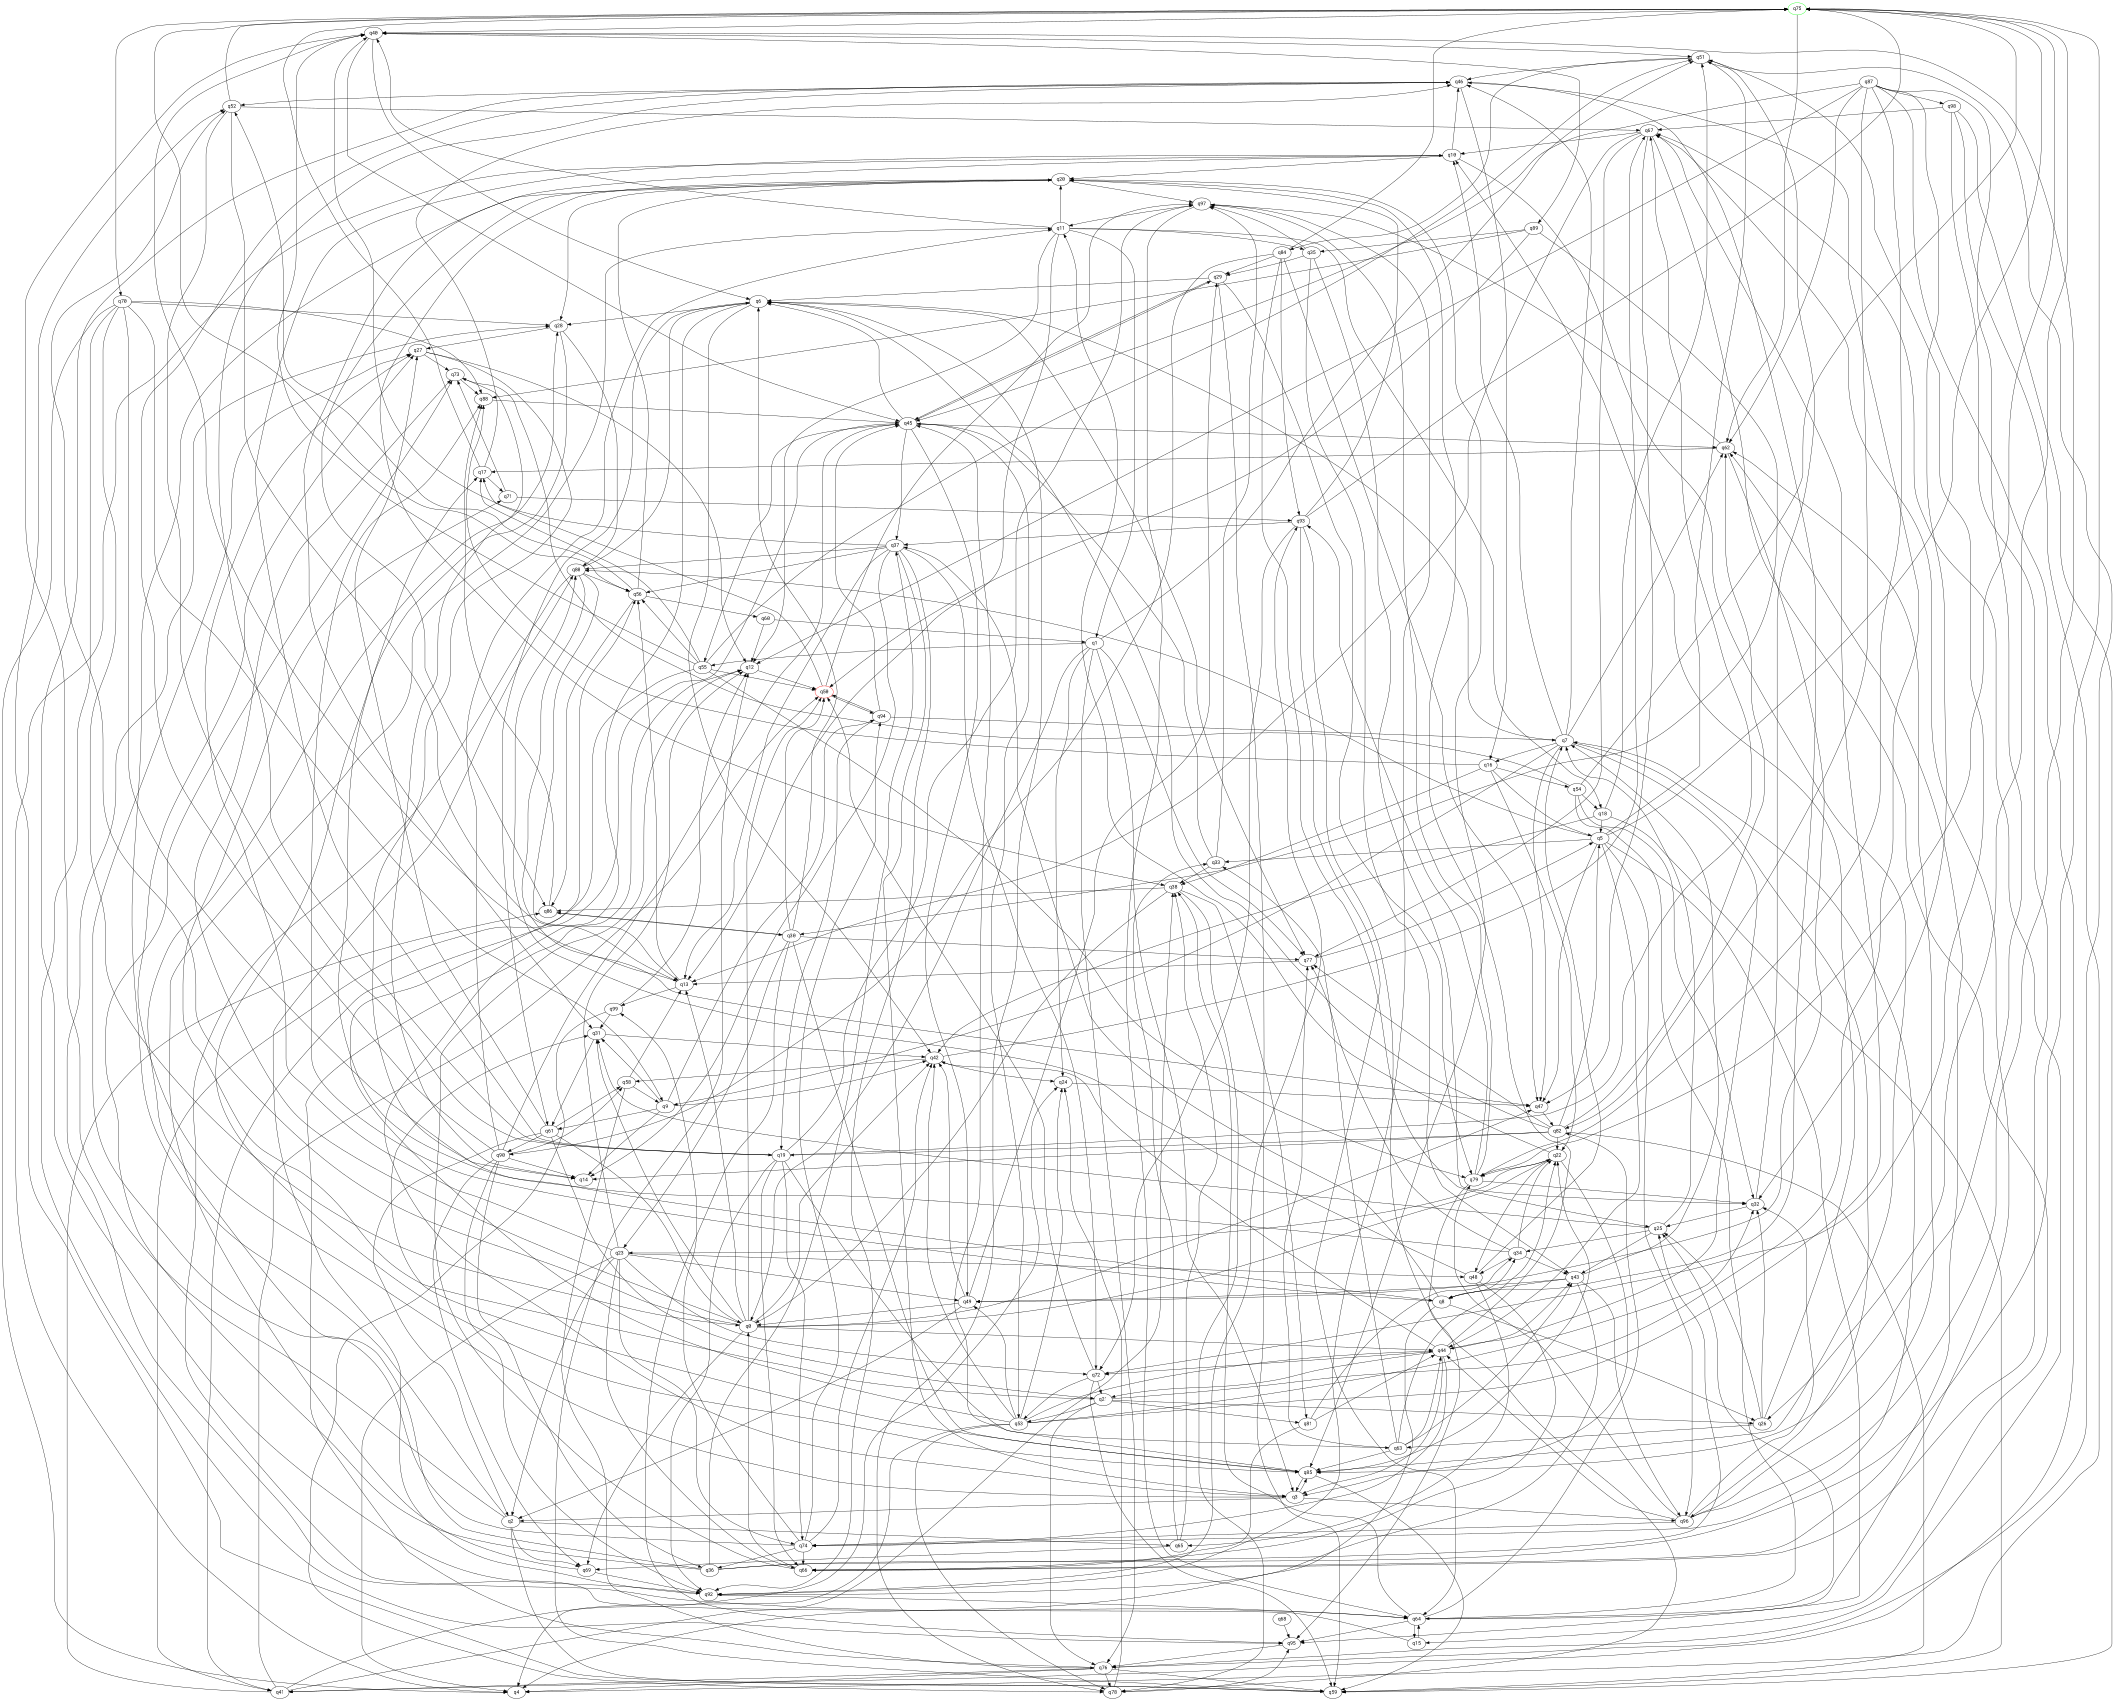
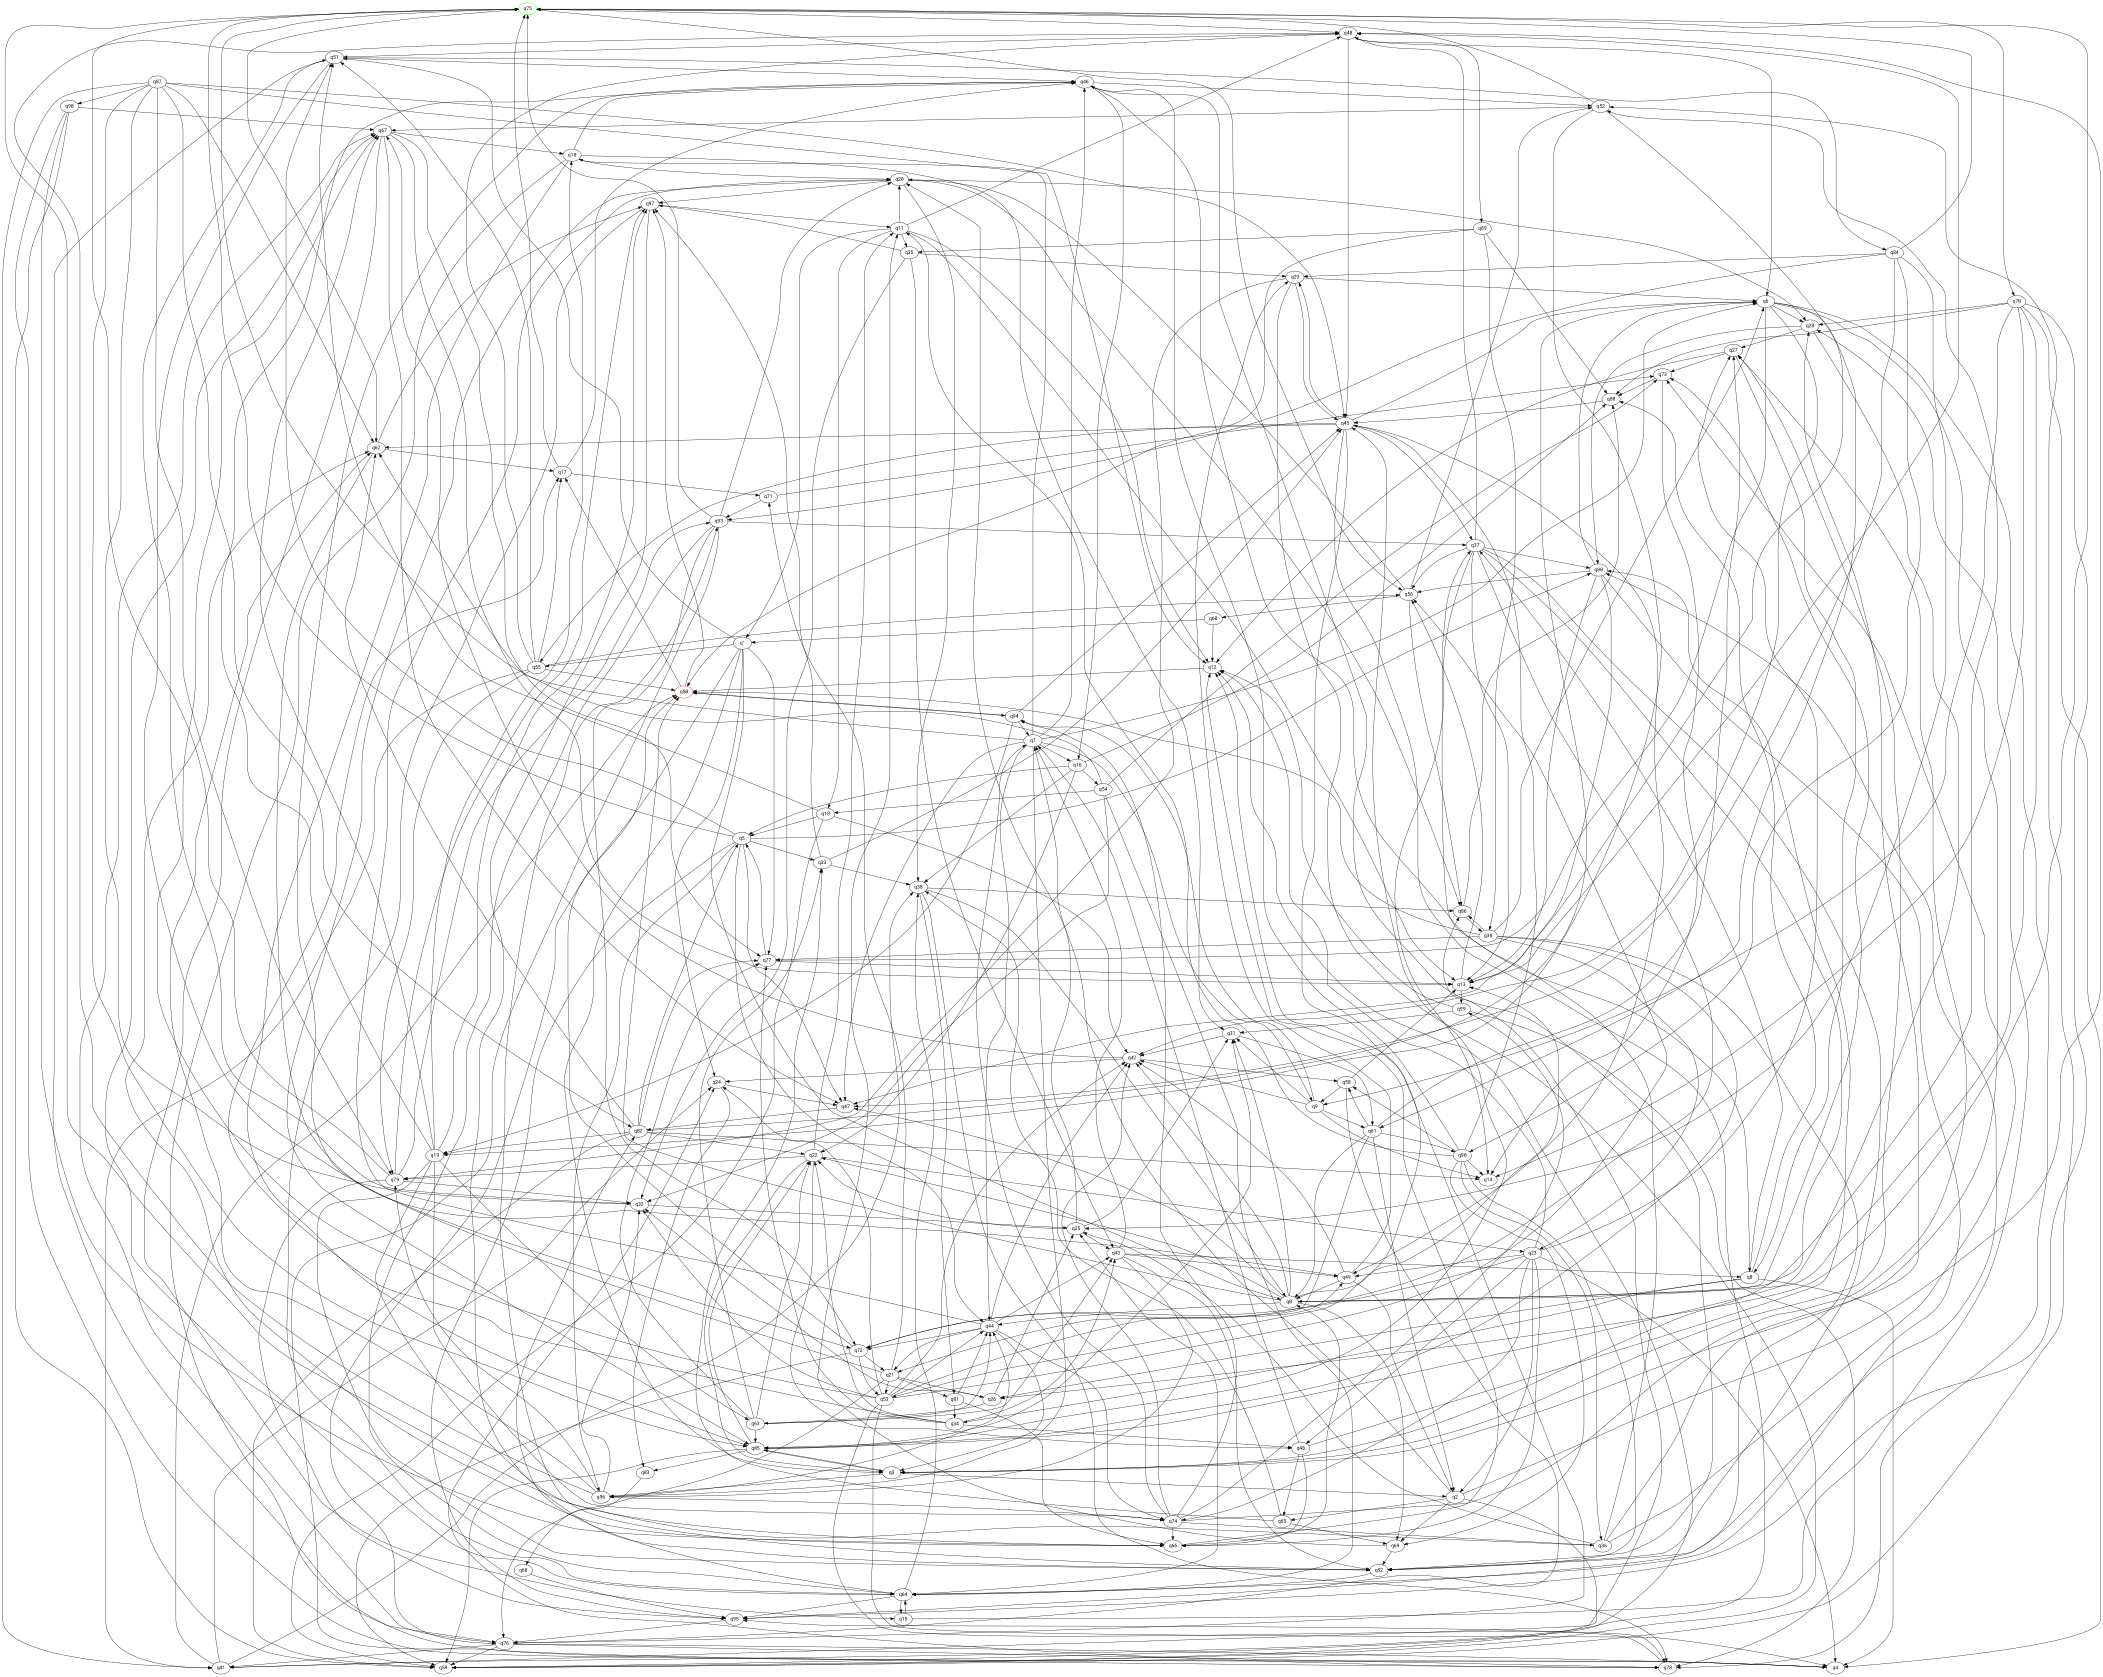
edge "q26" -> "q10": removed
edge "q25" -> "q34": now "q25" -> "q22"
node "q83": added
